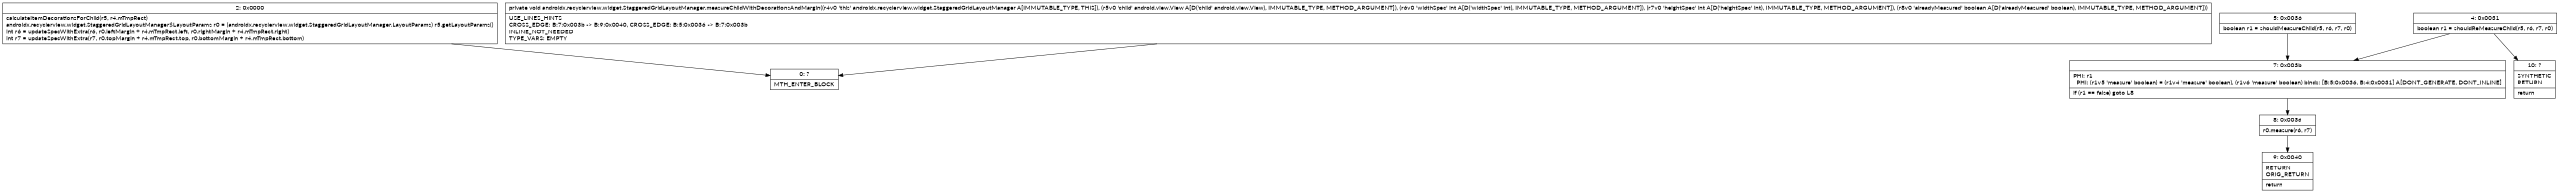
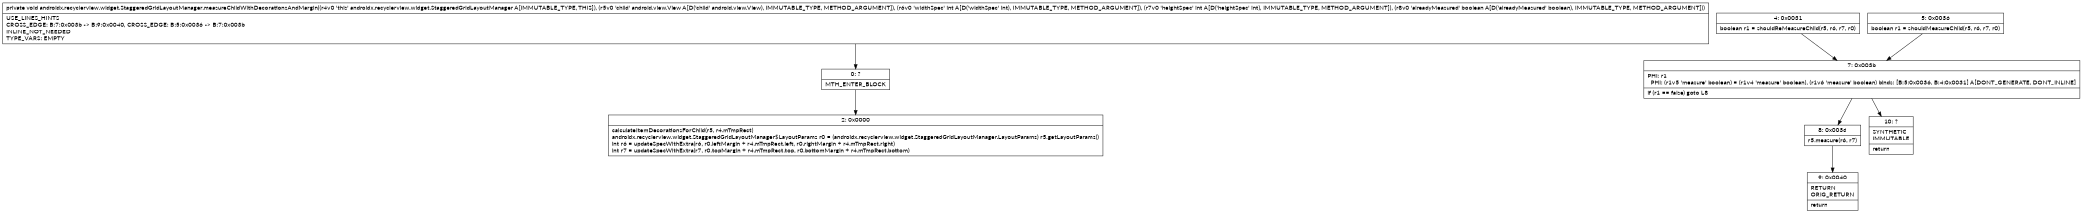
edge "4: 0x0031" -> "10: ?": now "7: 0x003b" -> "10: ?"
edge "2: 0x0000" -> "0: ?": reversed
node "10: ?": text "RETURN" -> "IMMUTABLE"
node "8: 0x003d": text "r0.measure(r6, r7)" -> "r5.measure(r6, r7)"
